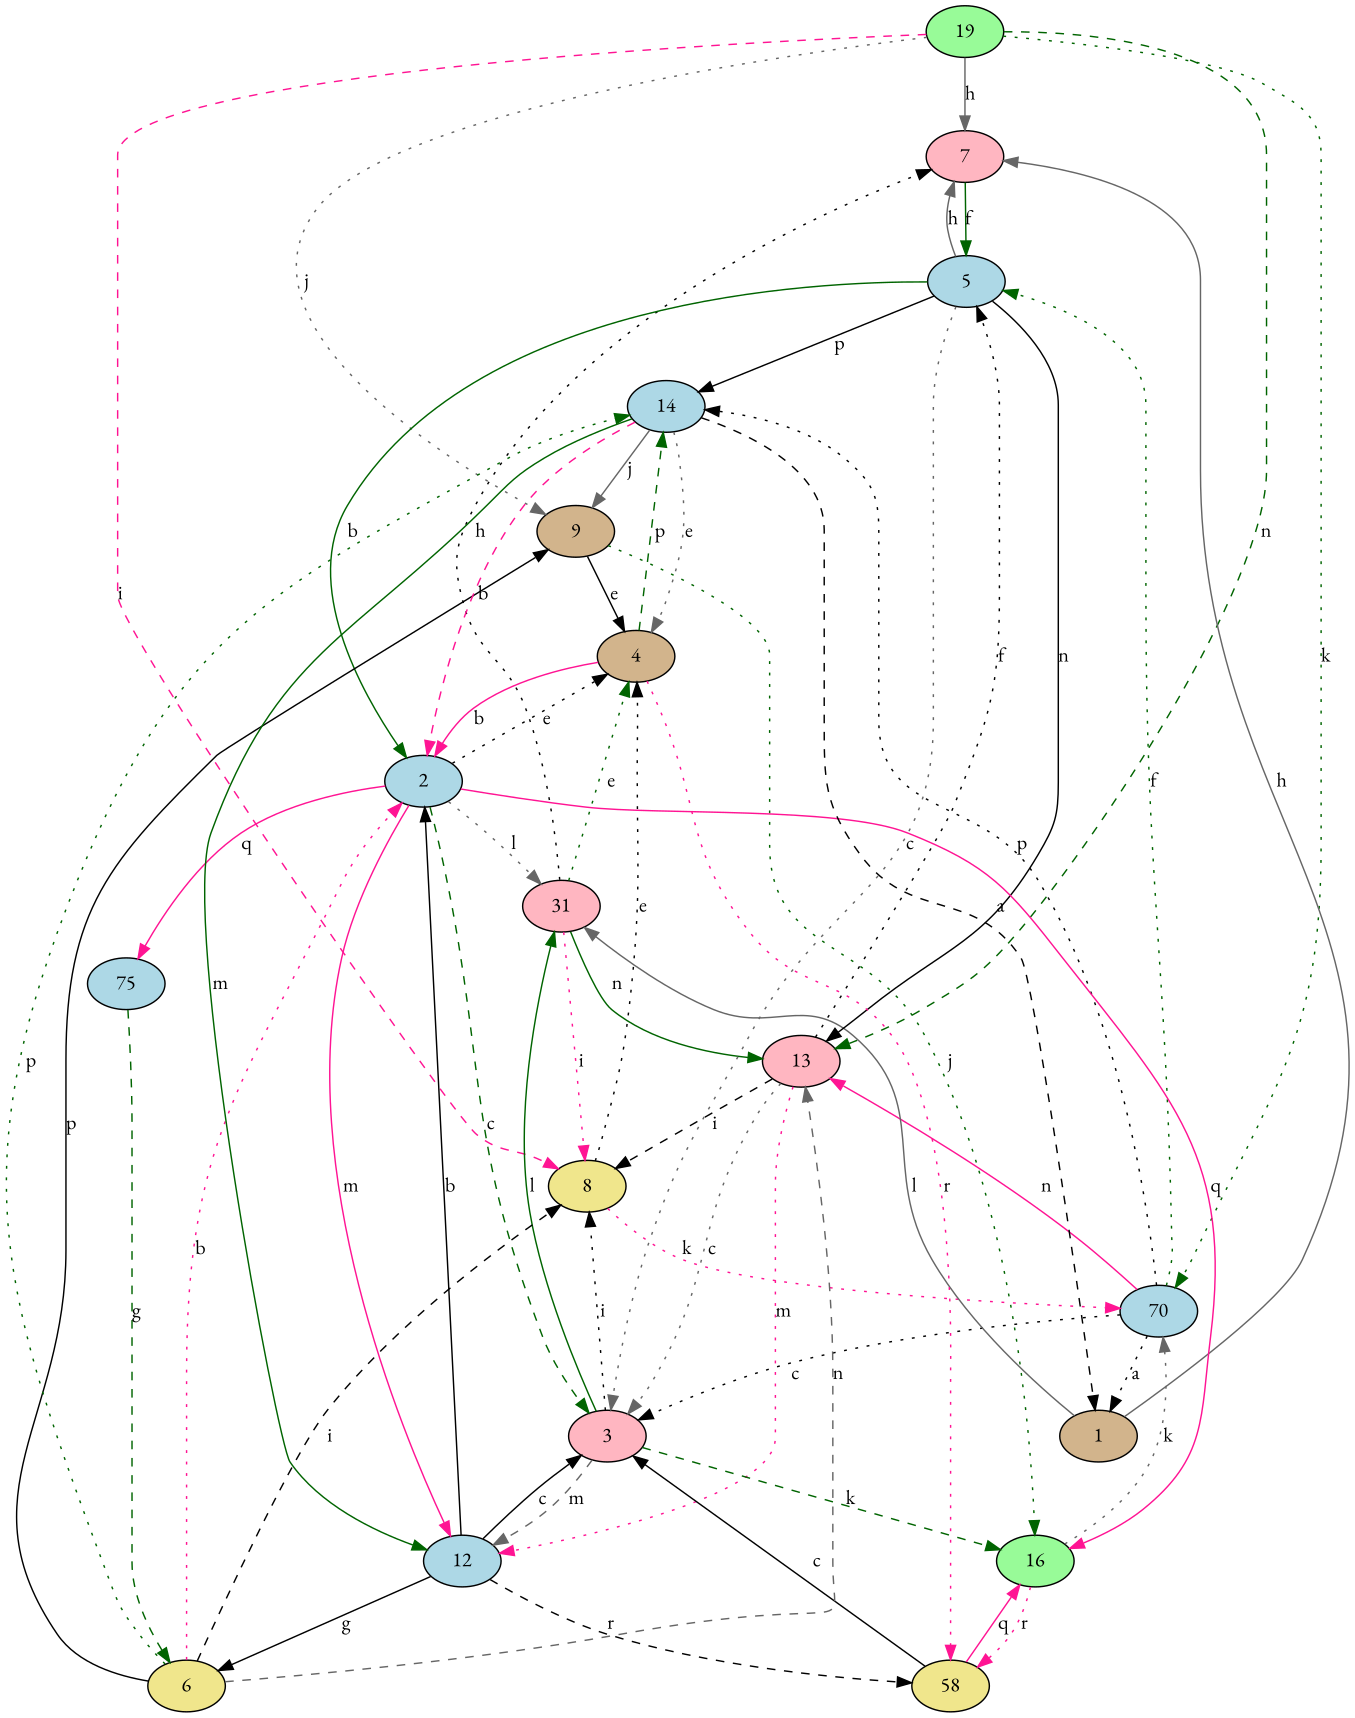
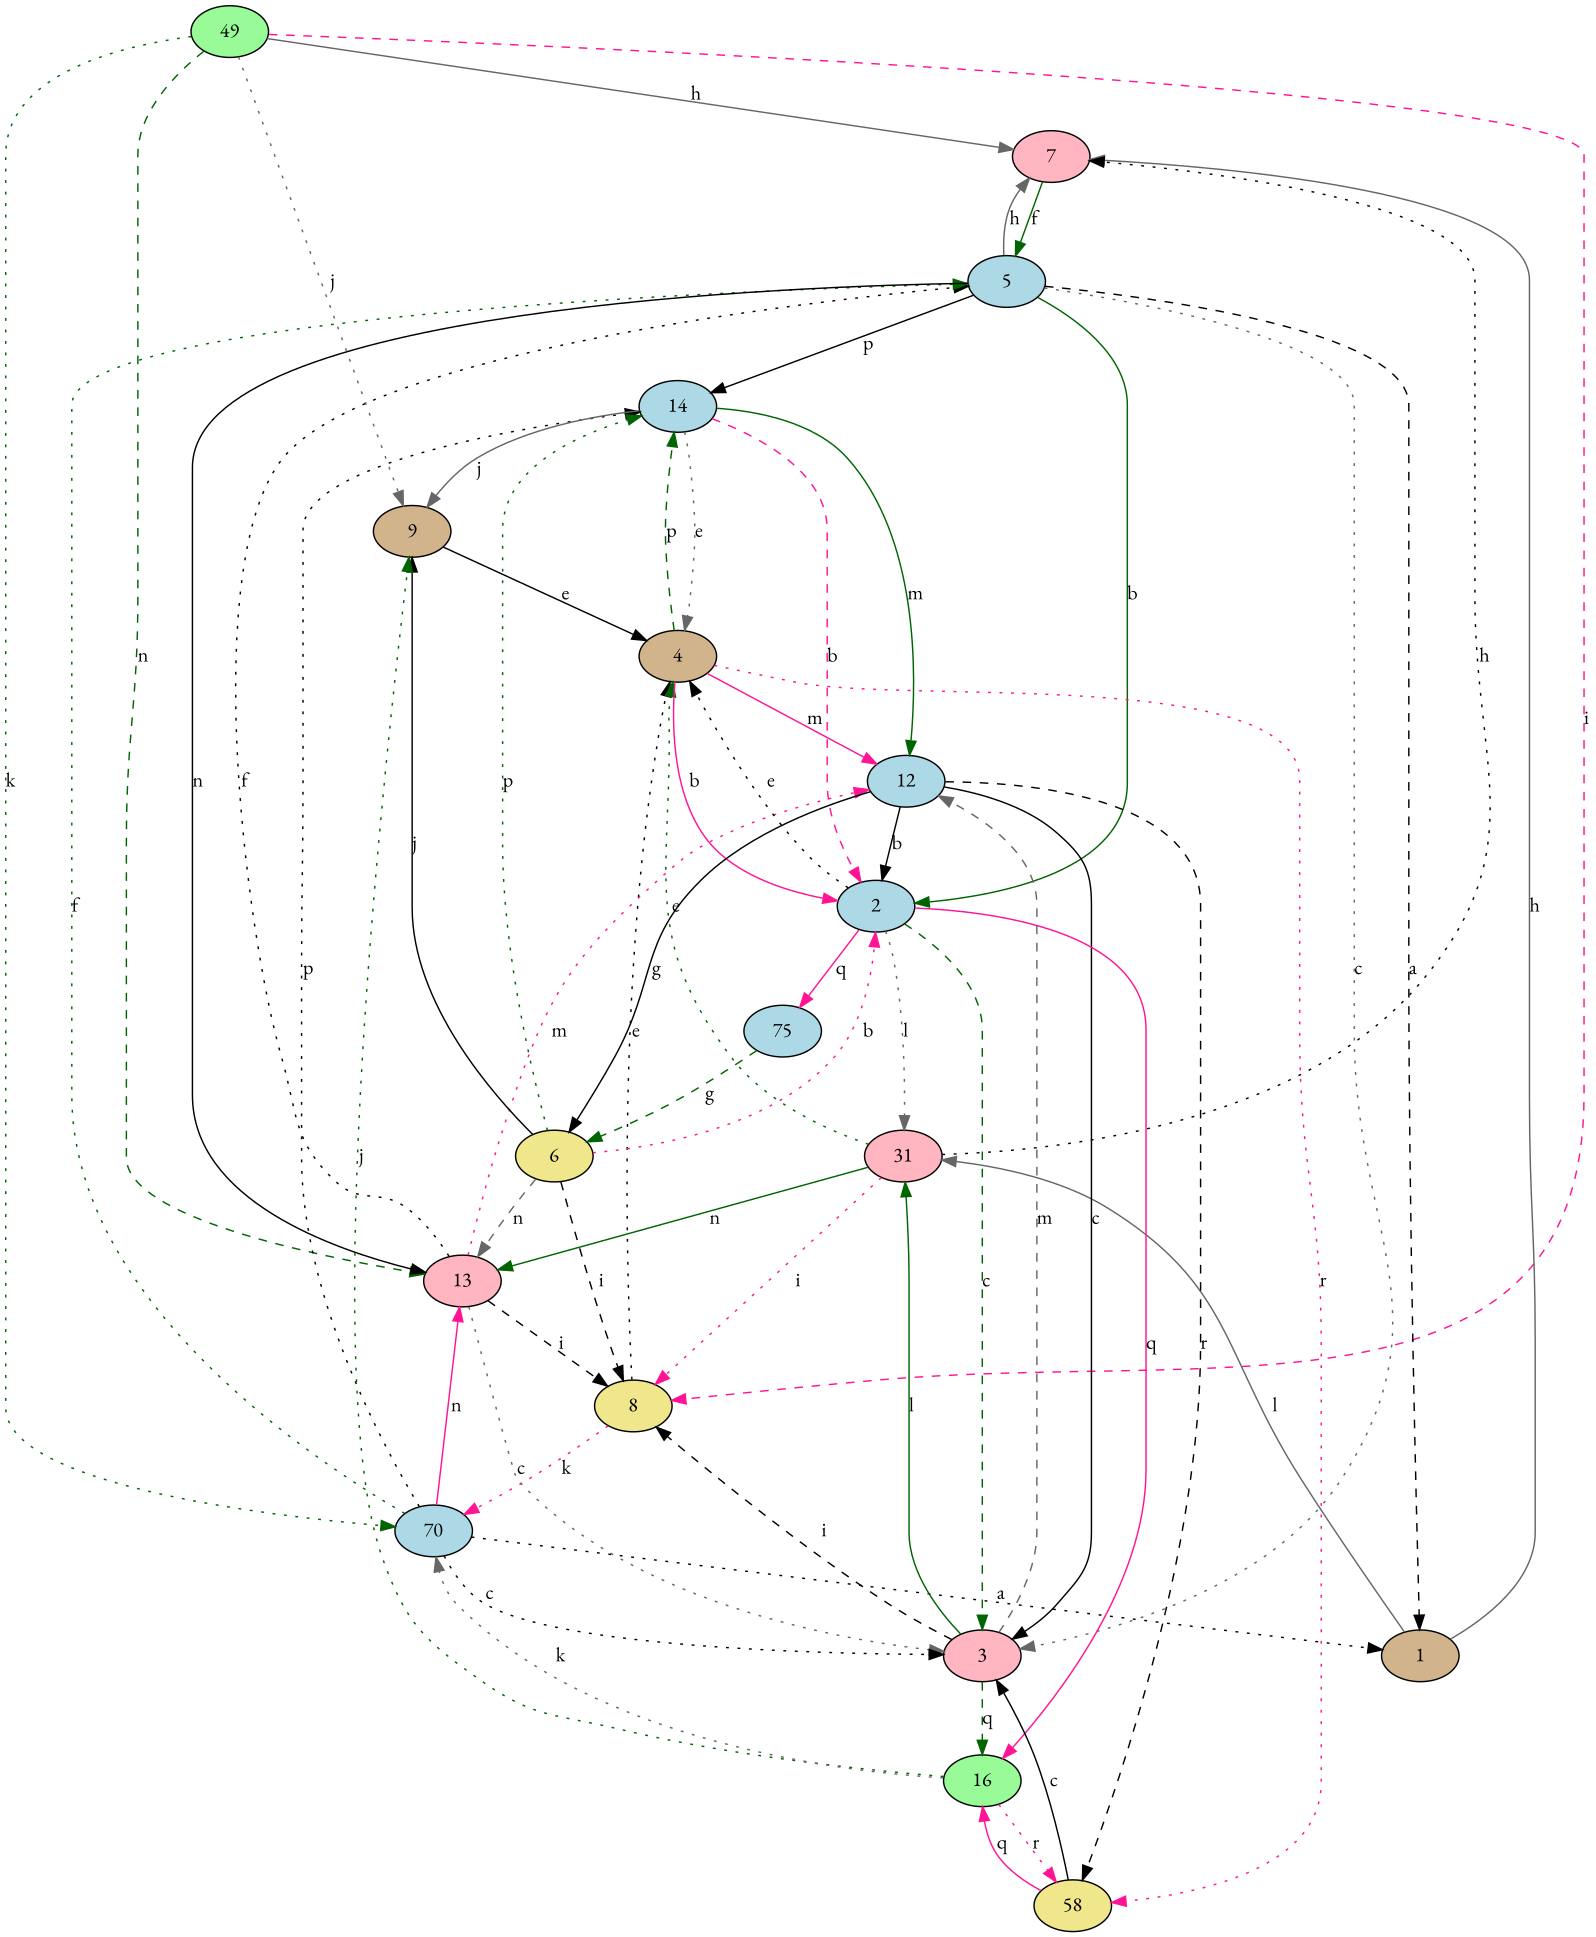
node "19": label "19" -> "49"
edge "14" -> "1": now "5" -> "1"
edge "9" -> "16": reversed
edge "6" -> "9": label "p" -> "j"
edge "2" -> "12": now "4" -> "12"
edge "3" -> "8": style dotted -> dashed
edge "3" -> "16": label "k" -> "q"
